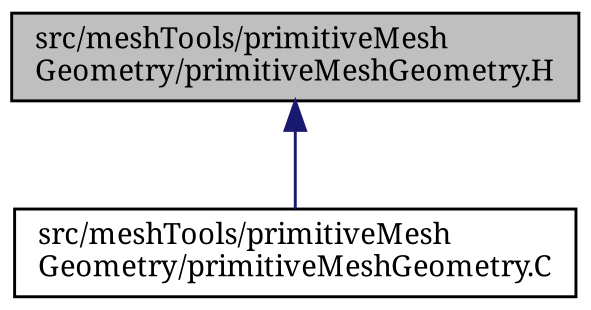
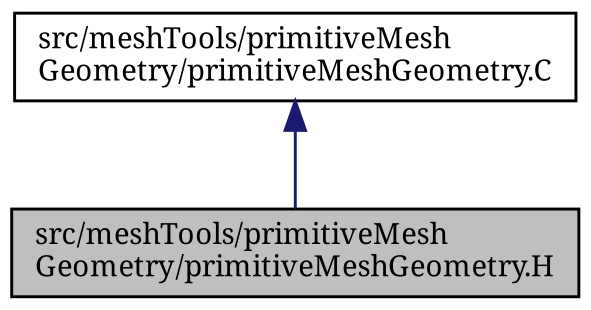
edge "src/meshTools/primitiveMesh Geometry/primitiveMeshGeometry.C" -> "src/meshTools/primitiveMesh Geometry/primitiveMeshGeometry.H": reversed
